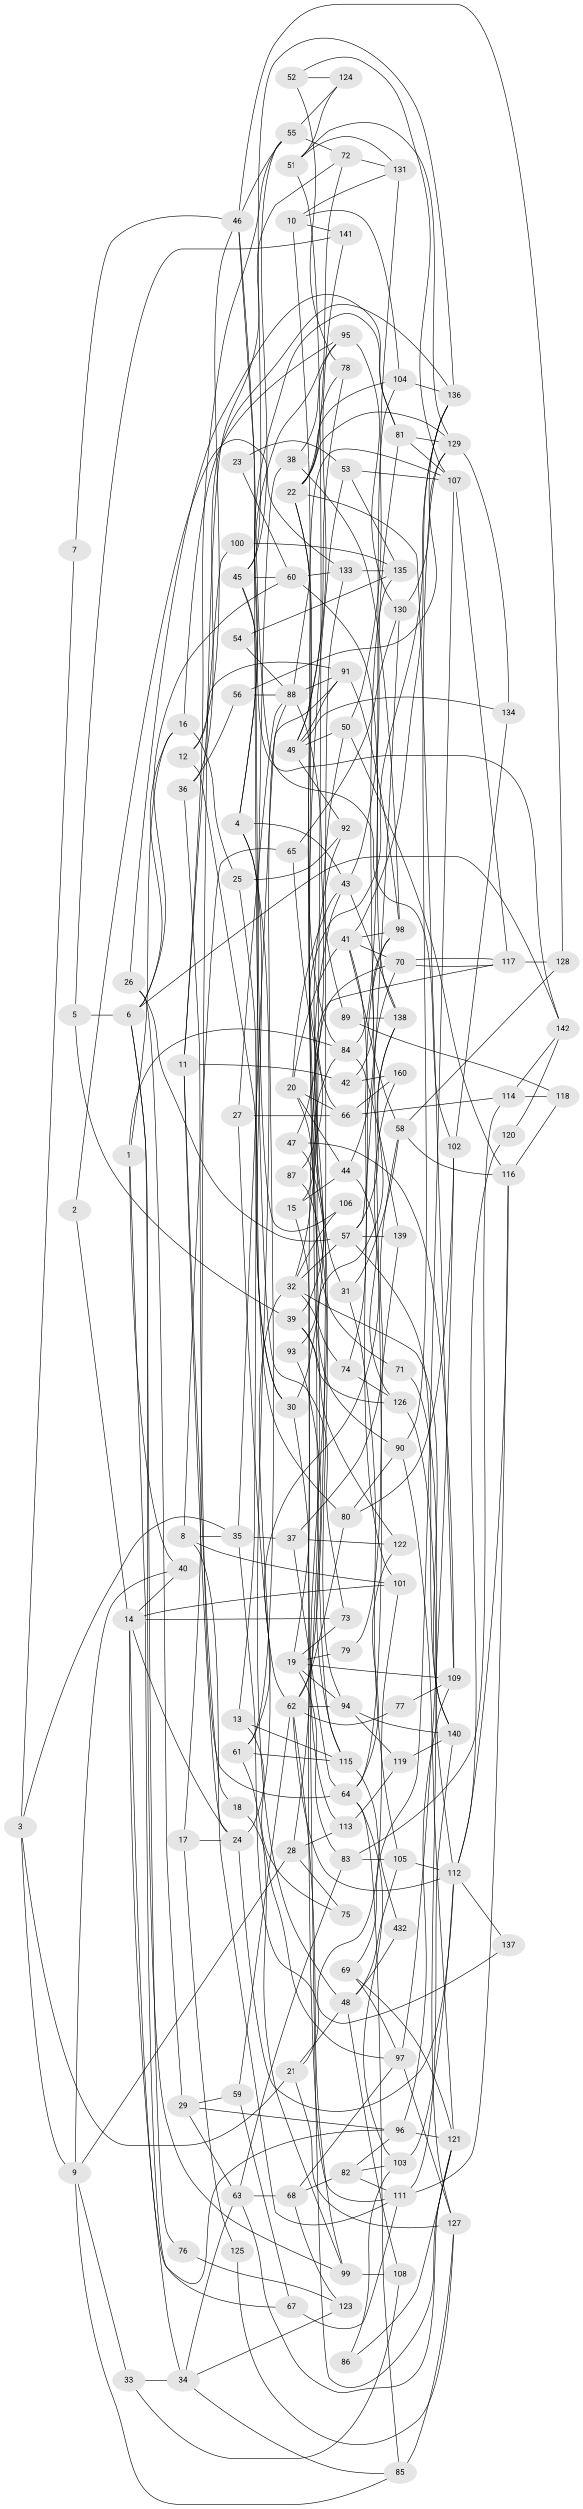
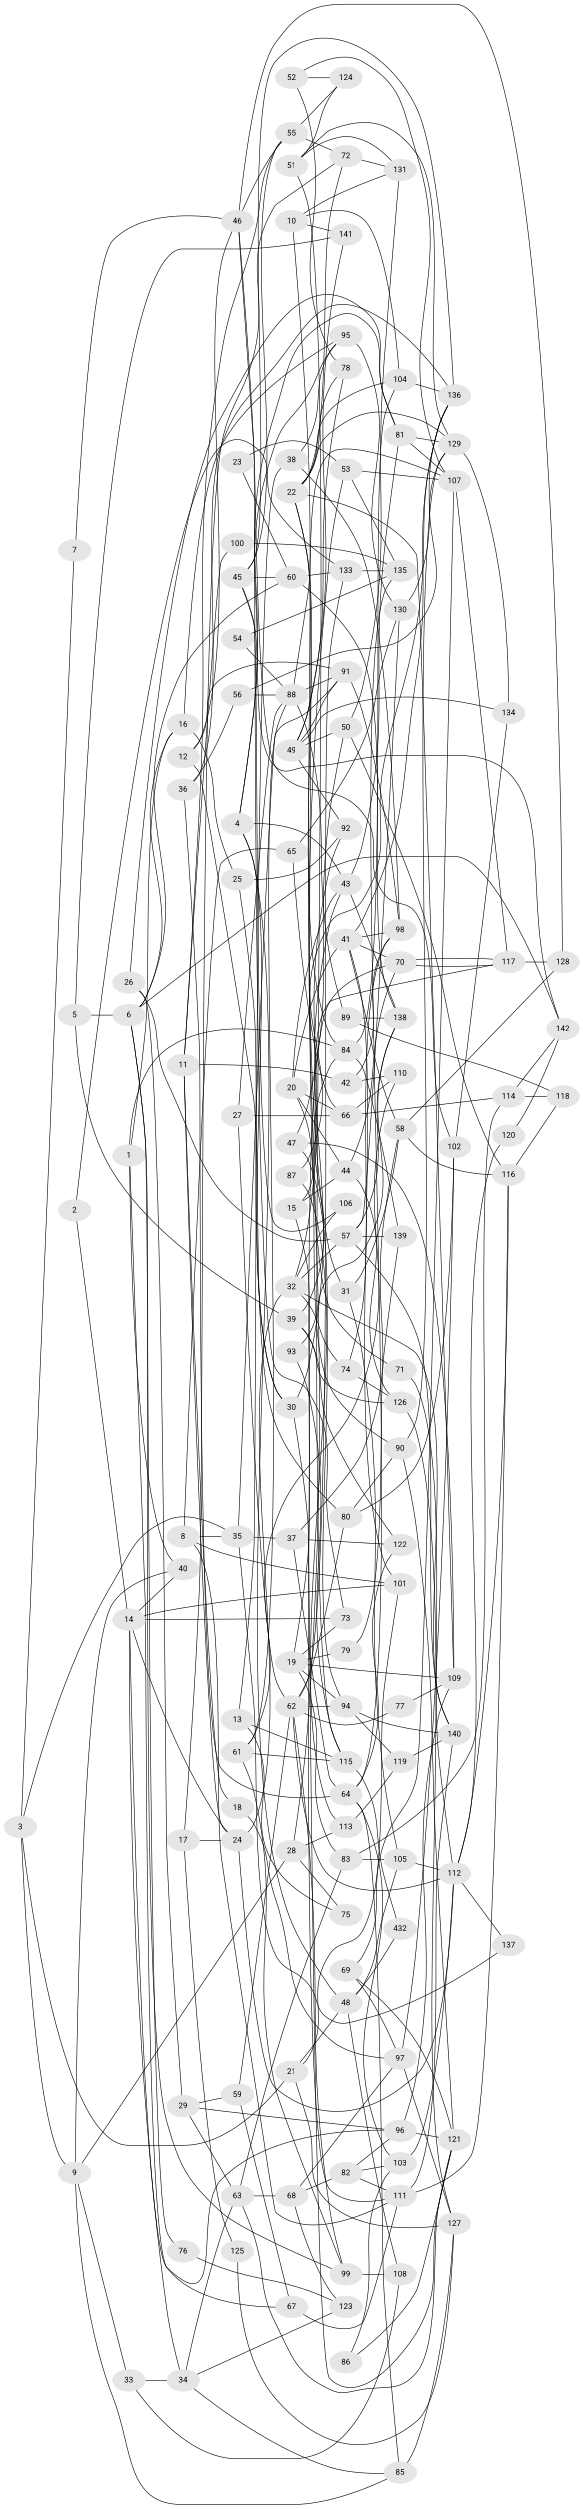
node "160": label "160" -> "110"
